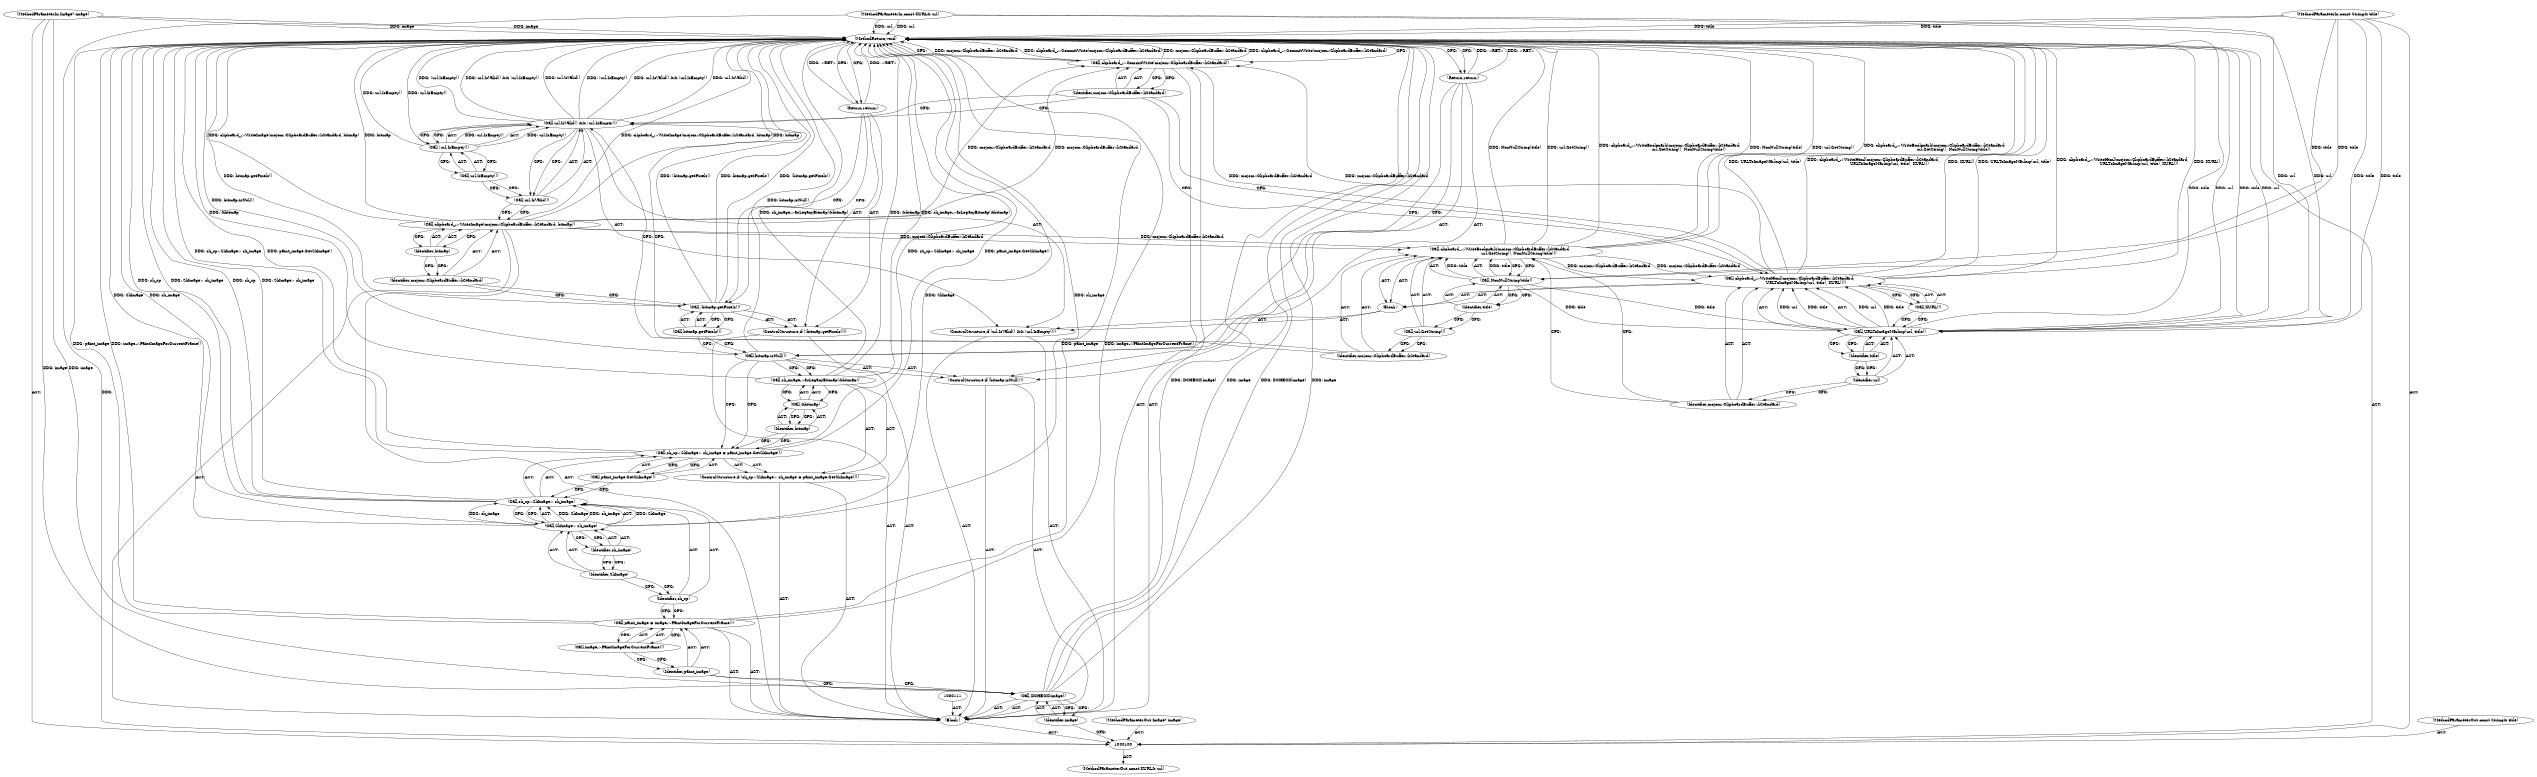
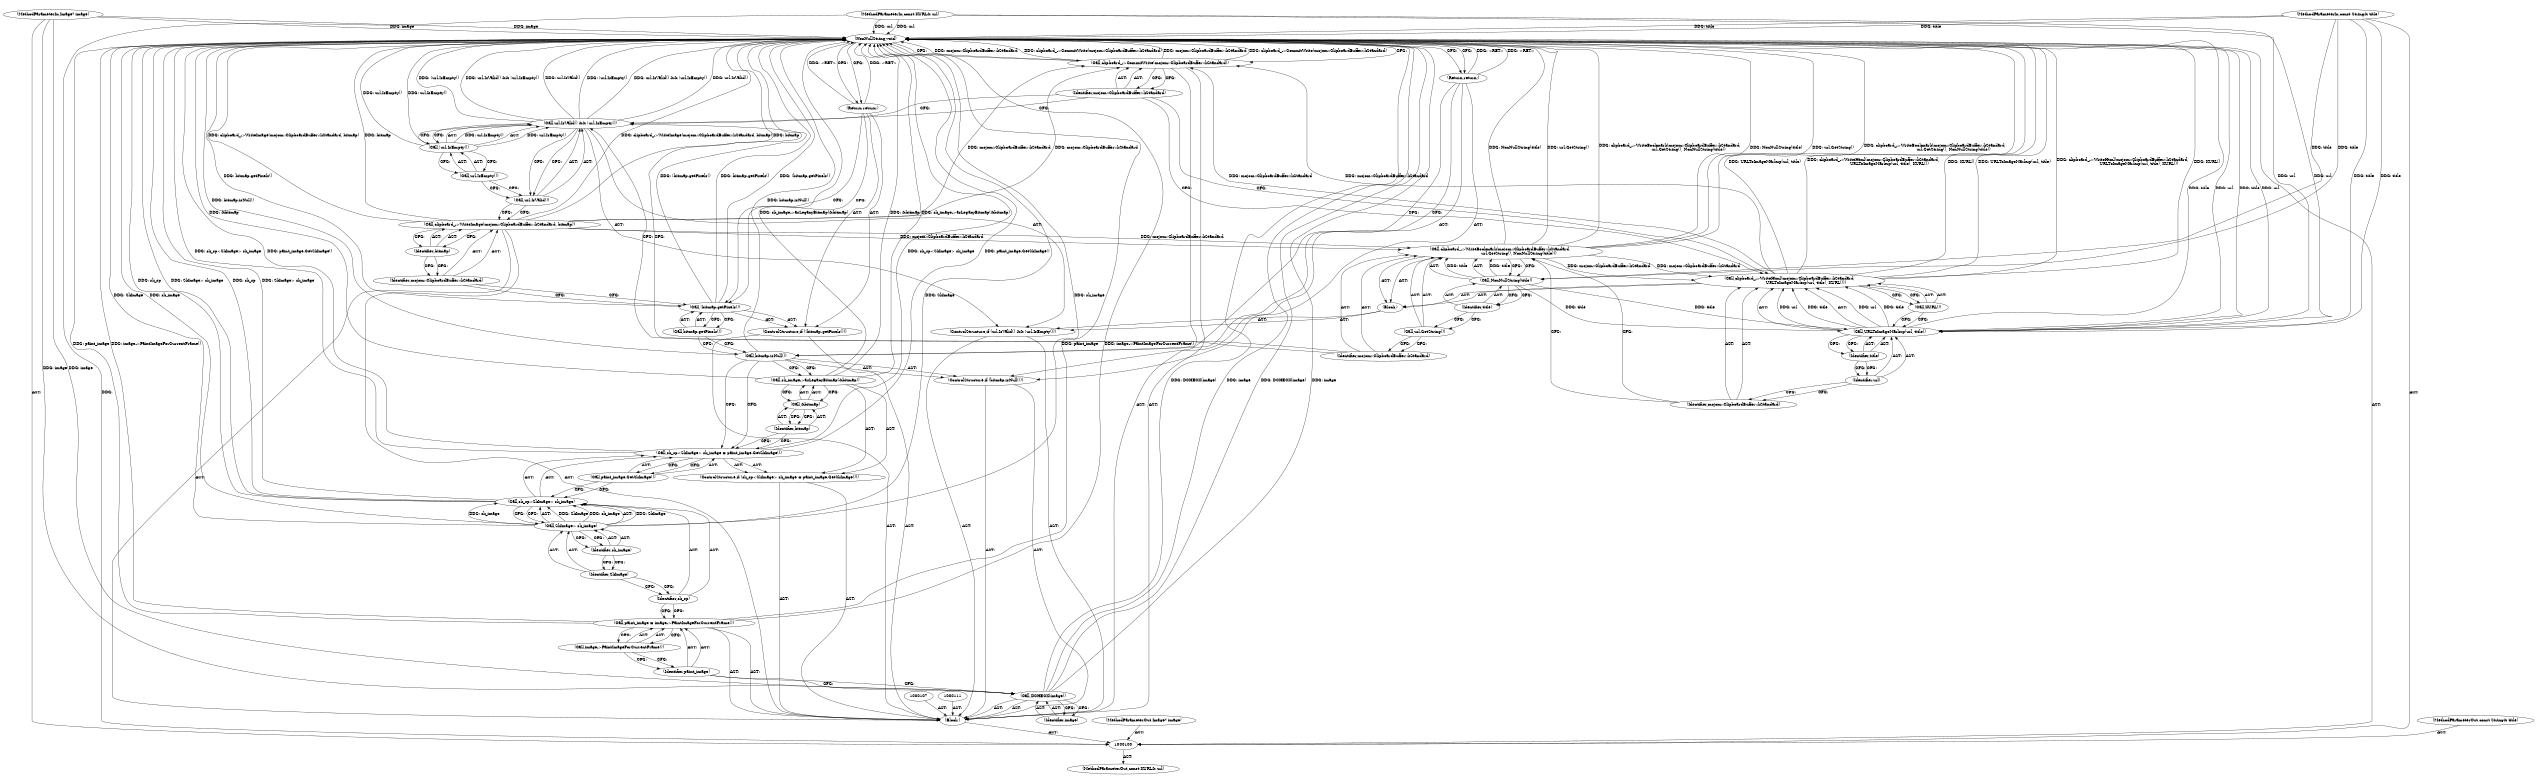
node "(MethodReturn,void)": label "(MethodReturn,void)" -> "(NonNullString,void)"
node "1000107": added
edge "(Identifier,image)" -> "1000100": removed, label "CFG:"
